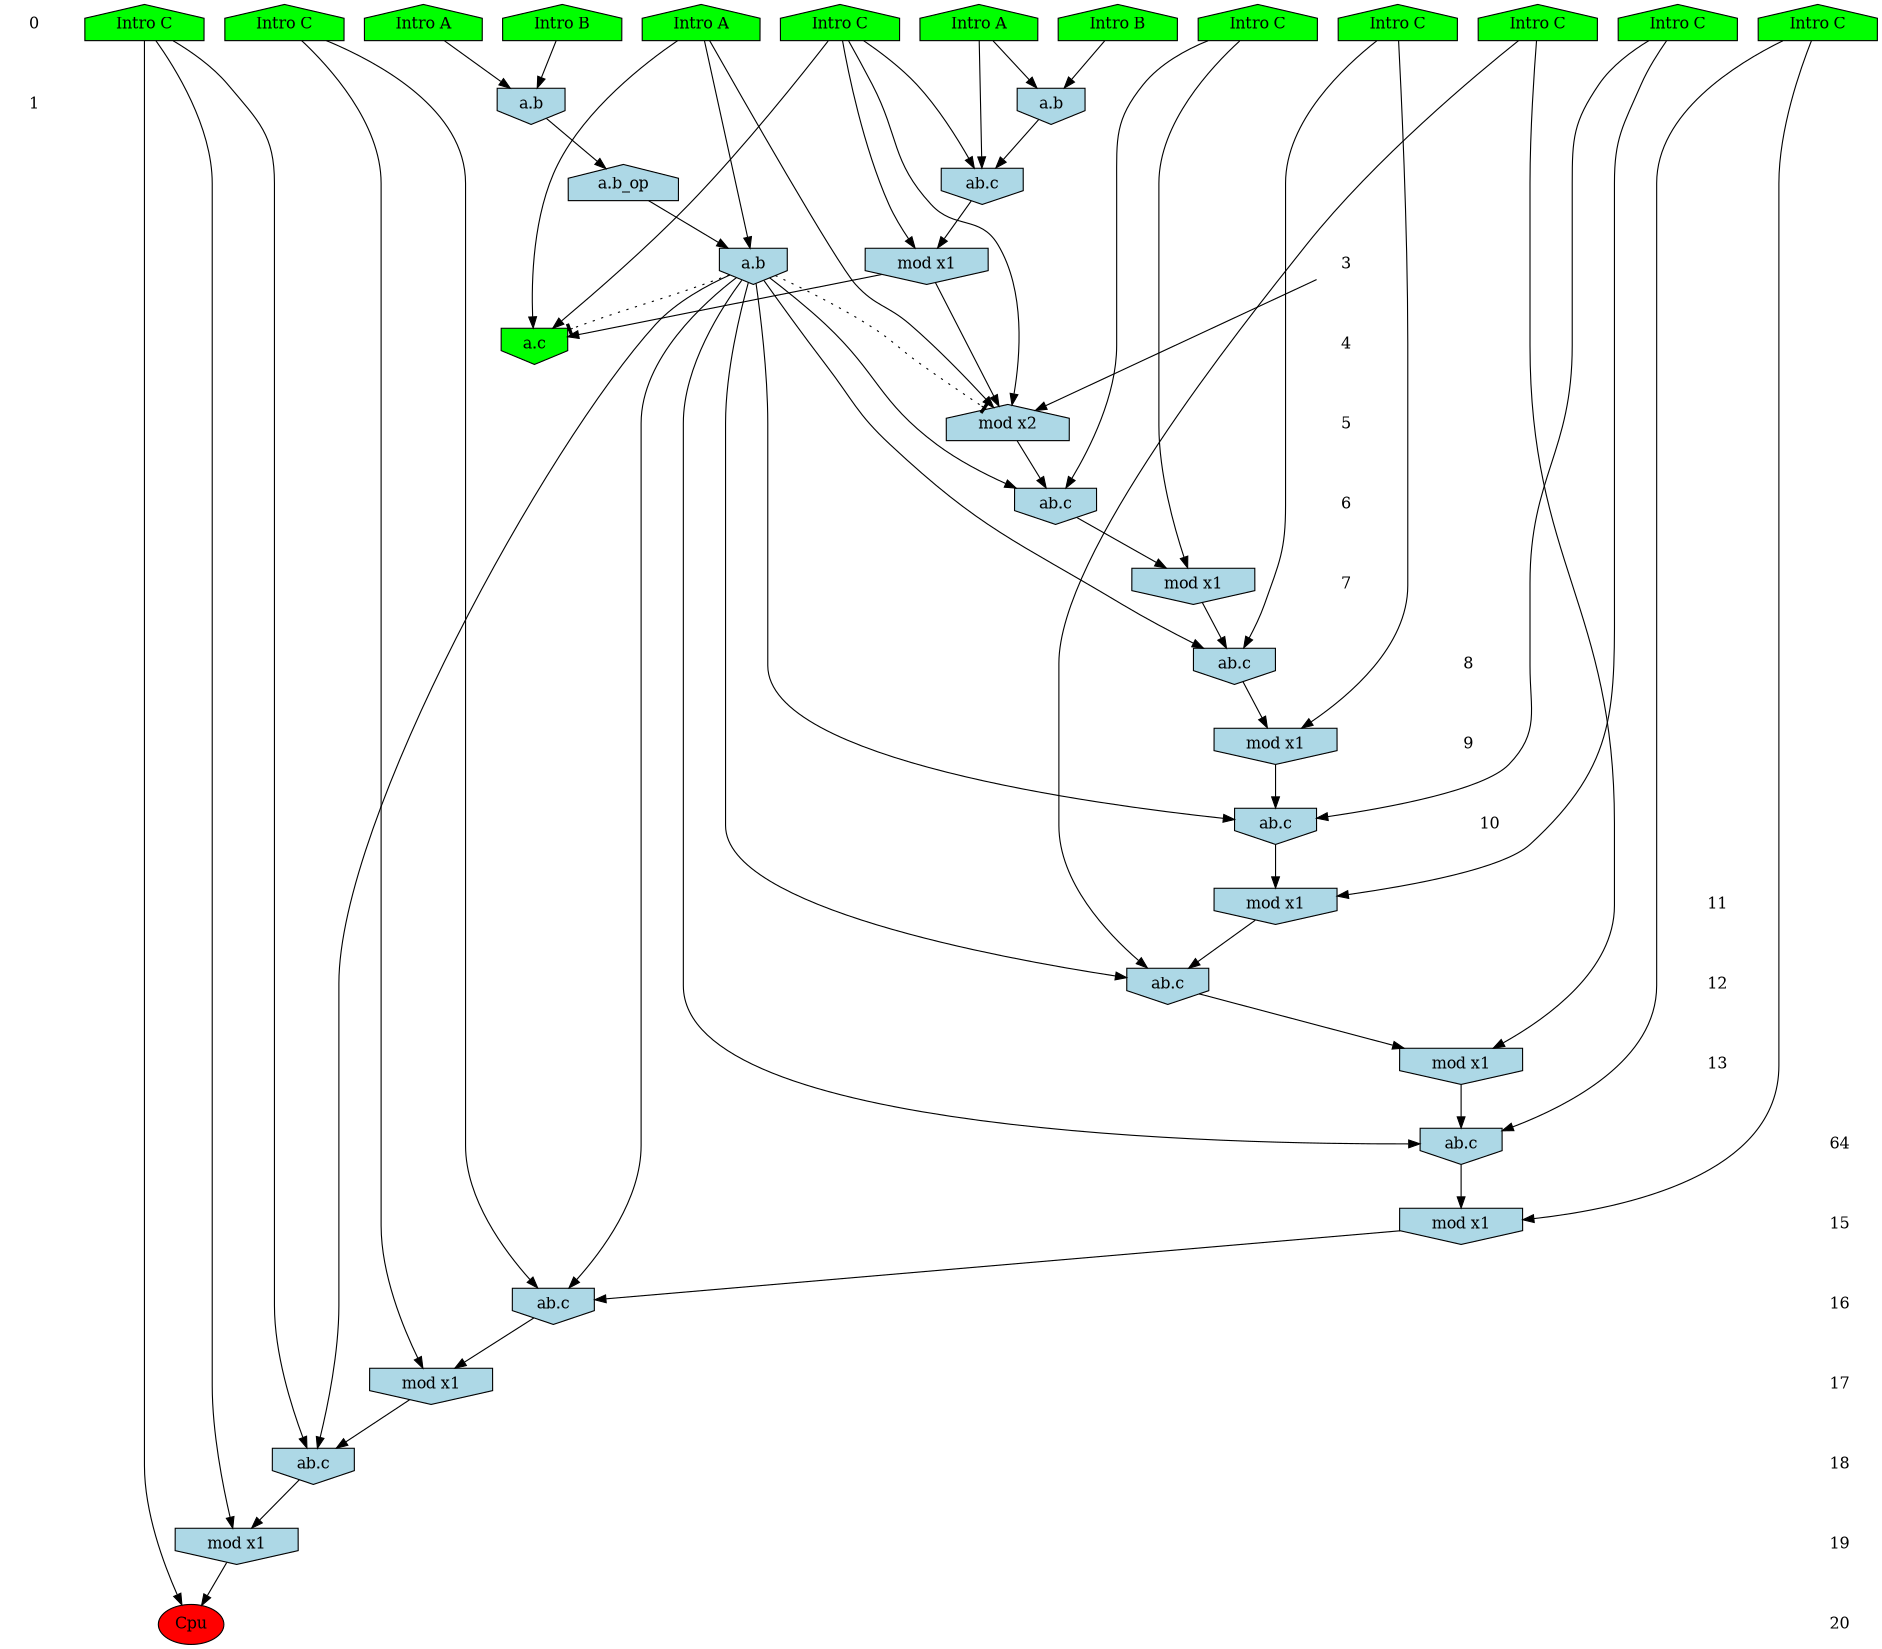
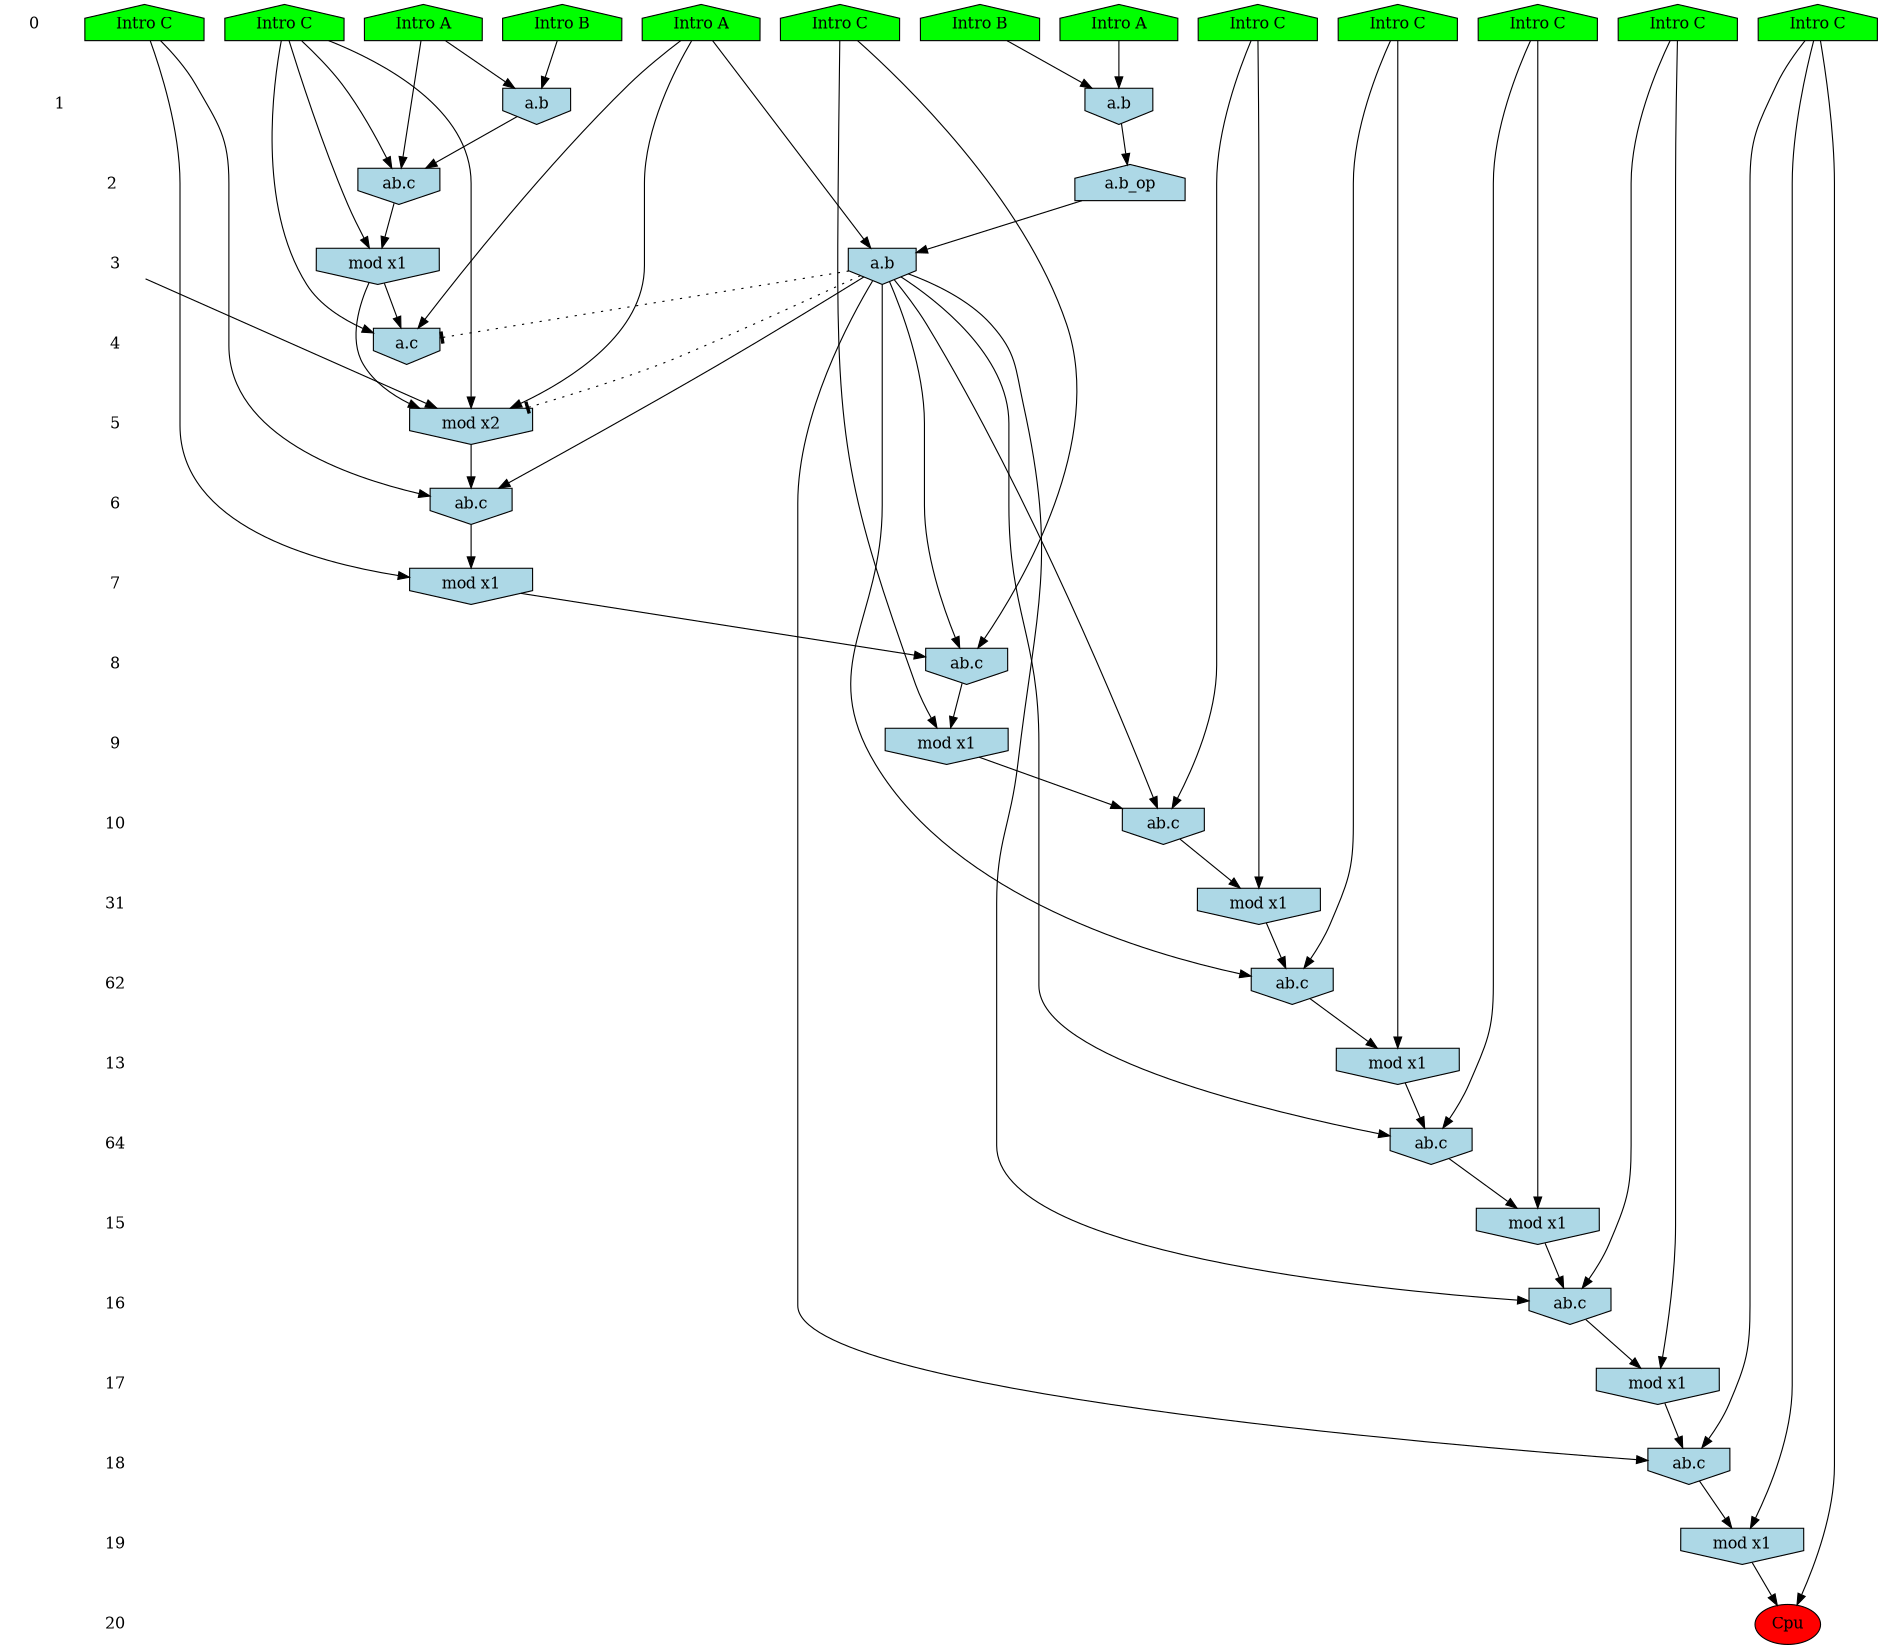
node "2": added
node "a.c": fillcolor green -> lightblue
node "mod x2": shape house -> invhouse
node "11": label "11" -> "31"
node "12": label "12" -> "62"
